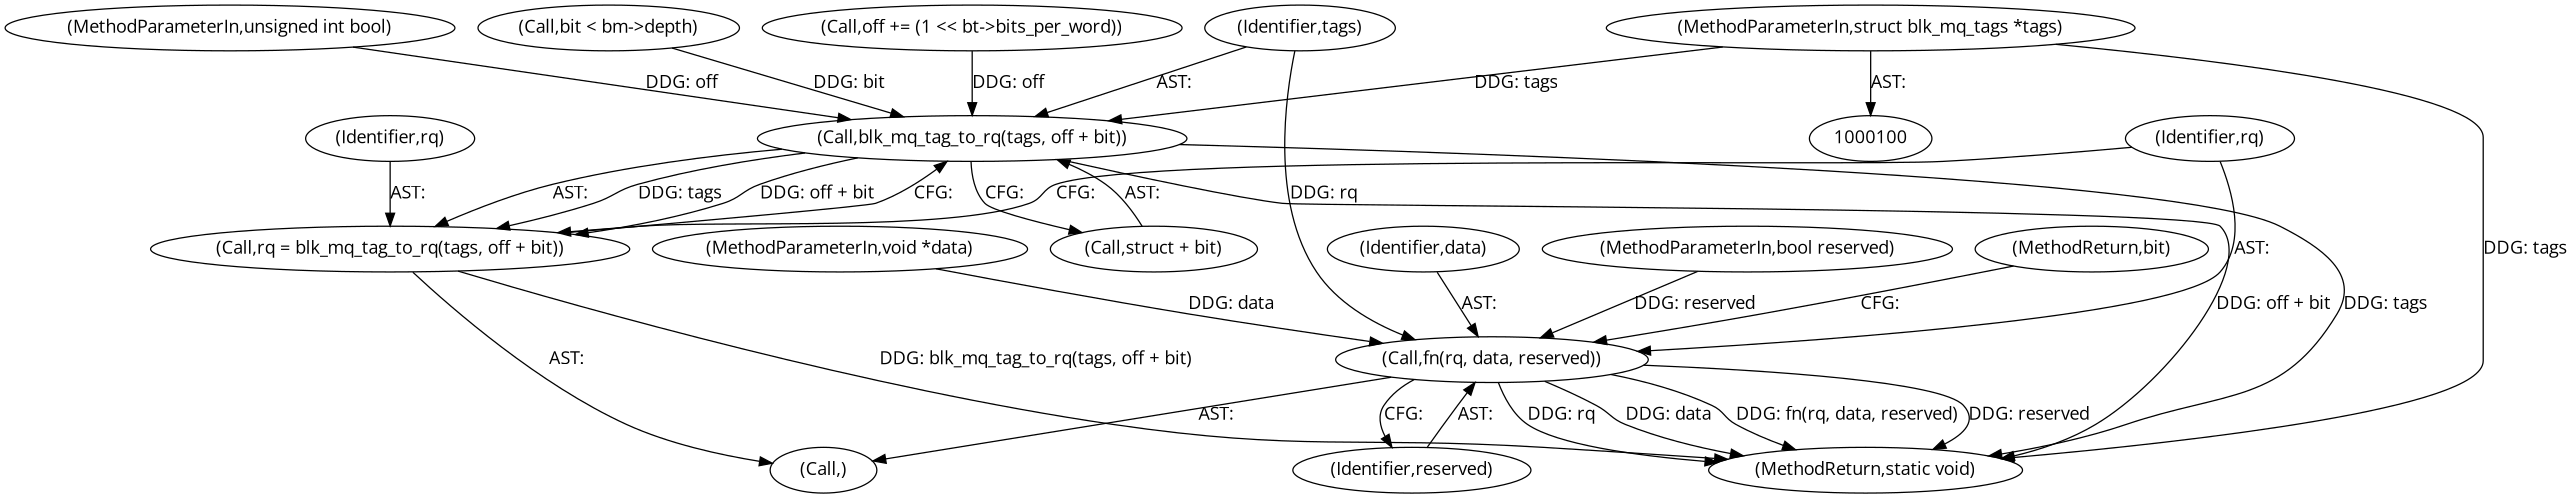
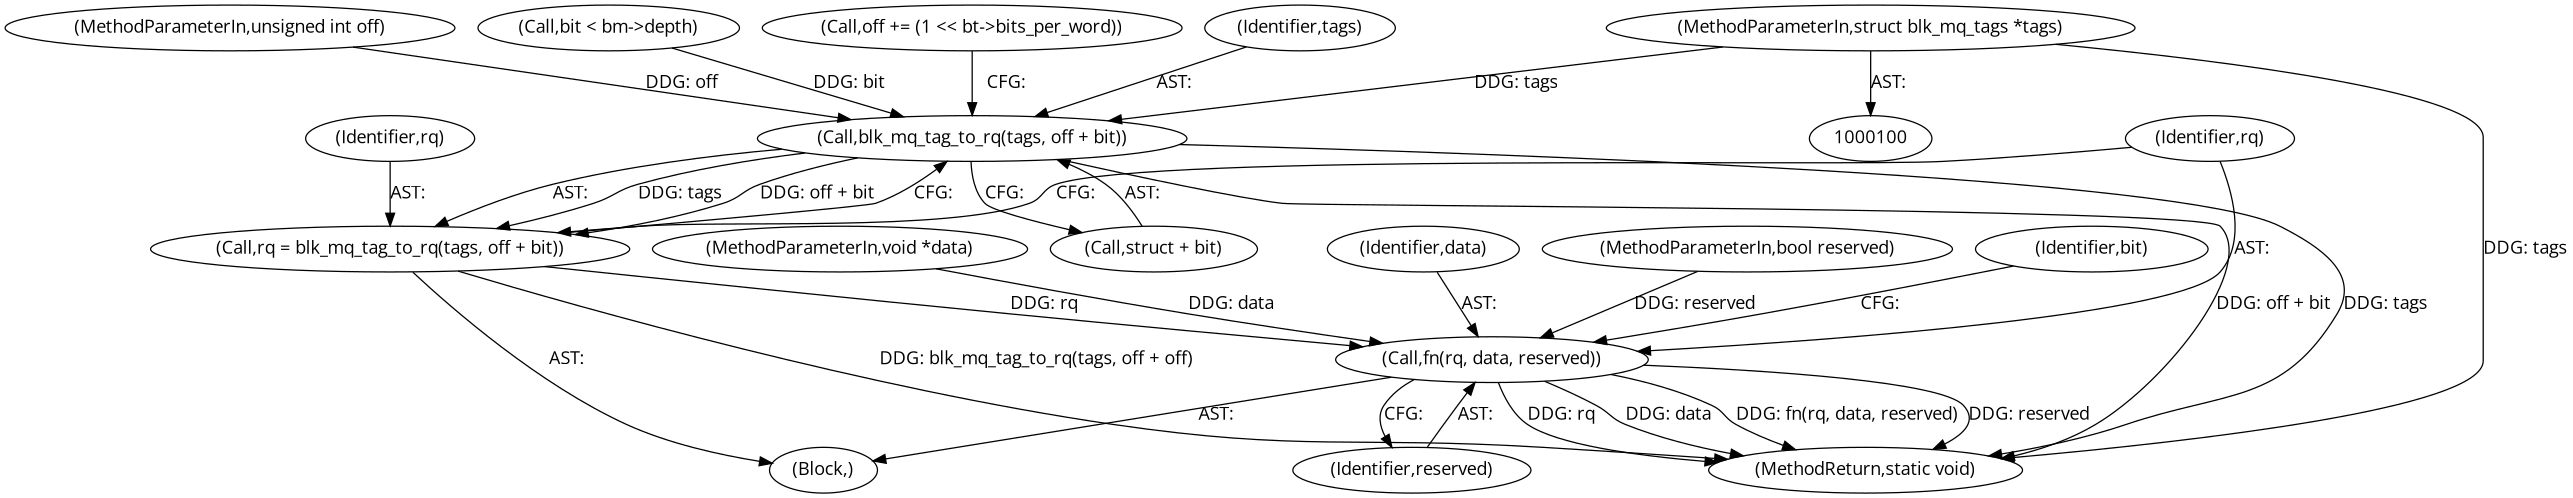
node "(MethodParameterIn,unsigned int bool)": label "(MethodParameterIn,unsigned int bool)" -> "(MethodParameterIn,unsigned int off)"
edge "(Call,off += (1 << bt->bits_per_word))" -> "(Call,blk_mq_tag_to_rq(tags, off + bit))": label "DDG: off" -> "CFG: "
edge "(Identifier,tags)" -> "(Call,fn(rq, data, reserved))": now "(Call,rq = blk_mq_tag_to_rq(tags, off + bit))" -> "(Call,fn(rq, data, reserved))"
node "(MethodReturn,bit)": label "(MethodReturn,bit)" -> "(Identifier,bit)"
edge "(Call,rq = blk_mq_tag_to_rq(tags, off + bit))" -> "(MethodReturn,static void)": label "DDG: blk_mq_tag_to_rq(tags, off + bit)" -> "DDG: blk_mq_tag_to_rq(tags, off + off)"
node "(Call,)": label "(Call,)" -> "(Block,)"
